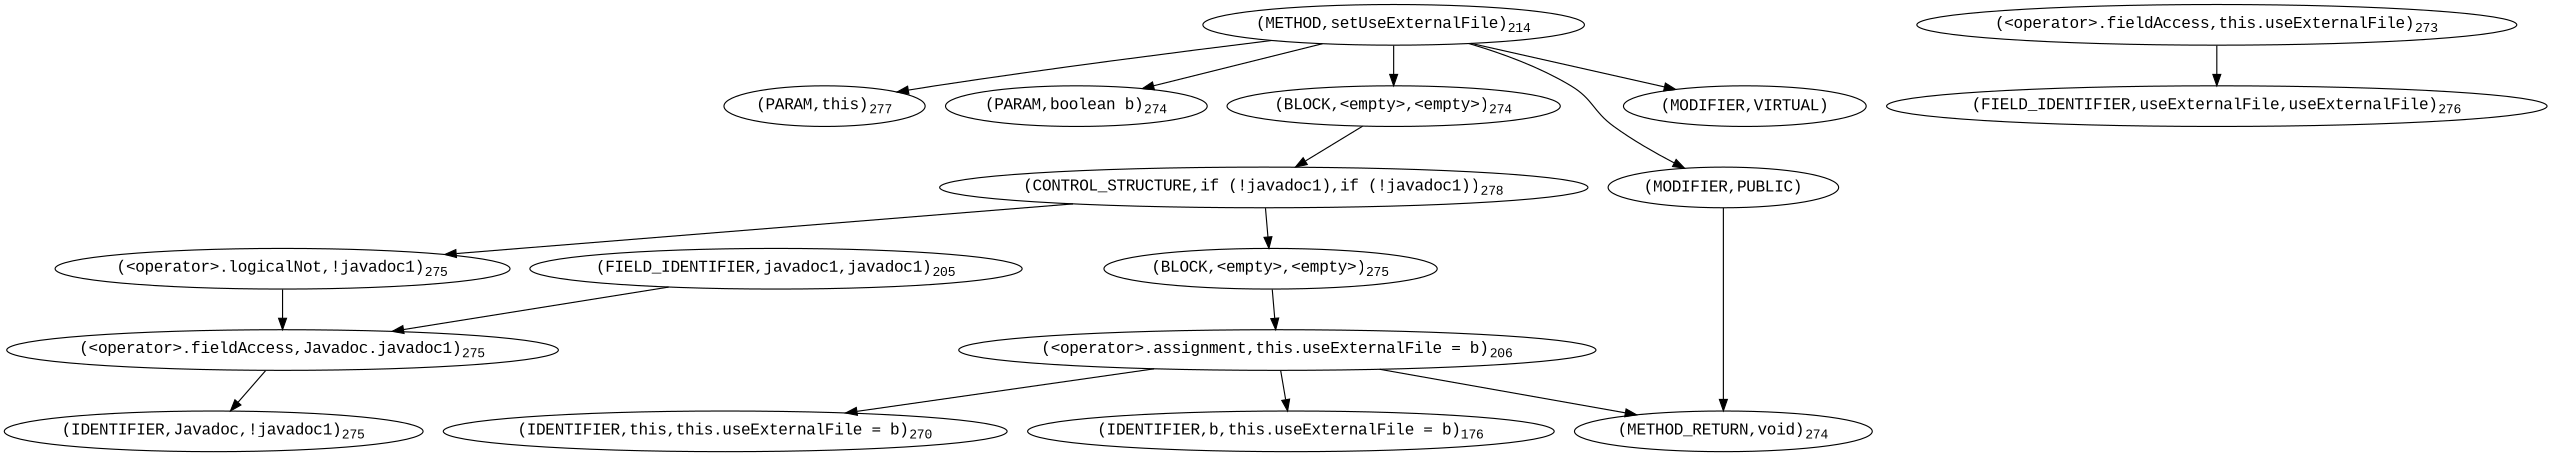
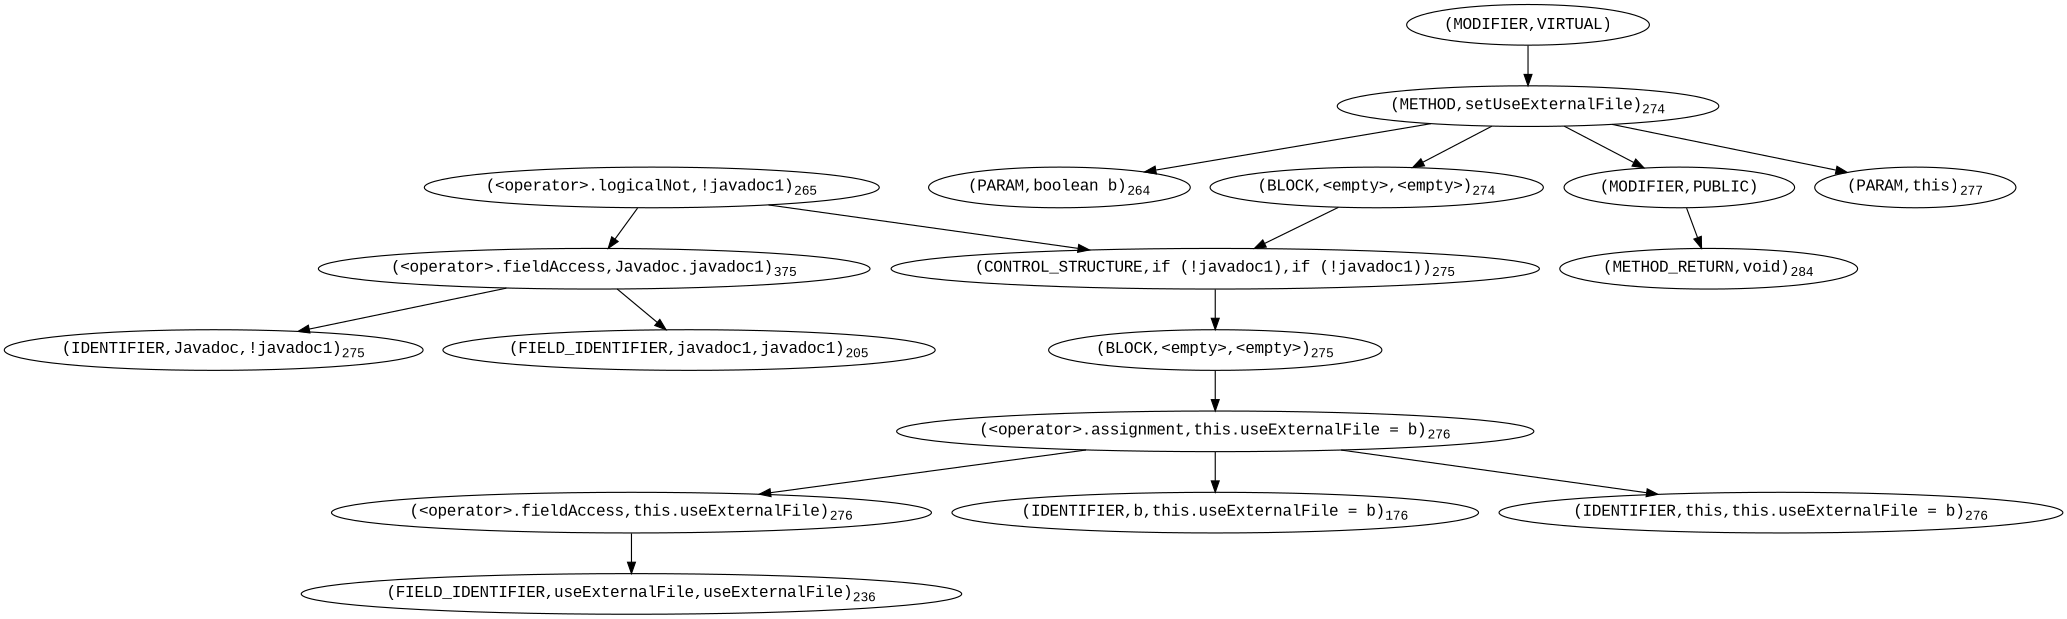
node "(METHOD,setUseExternalFile)": text "214" -> "274"
node "(<operator>.fieldAccess,this.useExternalFile)": text "273" -> "276"
edge "(METHOD,setUseExternalFile)" -> "(MODIFIER,VIRTUAL)": reversed
node "(PARAM,boolean b)": text "274" -> "264"
node "(FIELD_IDENTIFIER,useExternalFile,useExternalFile)": text "276" -> "236"
node "(CONTROL_STRUCTURE,if (!javadoc1),if (!javadoc1))": text "278" -> "275"
edge "(CONTROL_STRUCTURE,if (!javadoc1),if (!javadoc1))" -> "(<operator>.logicalNot,!javadoc1)": reversed
node "(<operator>.logicalNot,!javadoc1)": text "275" -> "265"
edge "(FIELD_IDENTIFIER,javadoc1,javadoc1)" -> "(<operator>.fieldAccess,Javadoc.javadoc1)": reversed
node "(<operator>.fieldAccess,Javadoc.javadoc1)": text "275" -> "375"
node "(<operator>.assignment,this.useExternalFile = b)": text "206" -> "276"
edge "(<operator>.assignment,this.useExternalFile = b)" -> "(METHOD_RETURN,void)": now "(<operator>.assignment,this.useExternalFile = b)" -> "(<operator>.fieldAccess,this.useExternalFile)"
node "(IDENTIFIER,this,this.useExternalFile = b)": text "270" -> "276"
node "(METHOD_RETURN,void)": text "274" -> "284"
